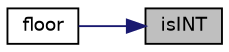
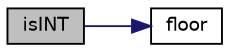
edge "floor" -> "isINT": reversed
